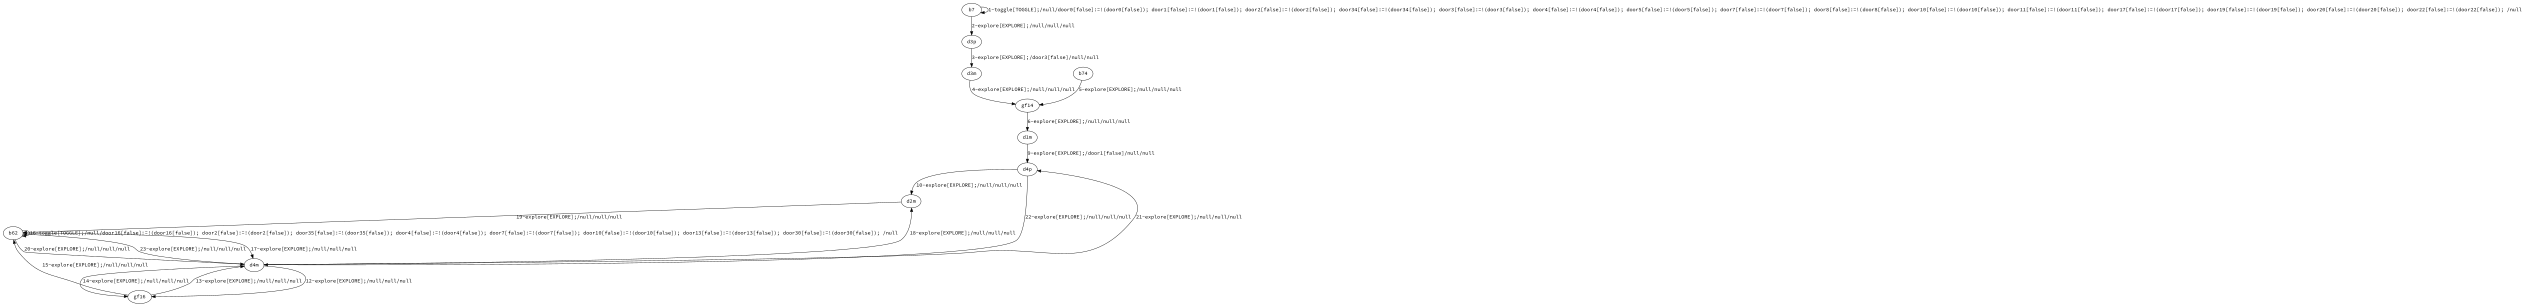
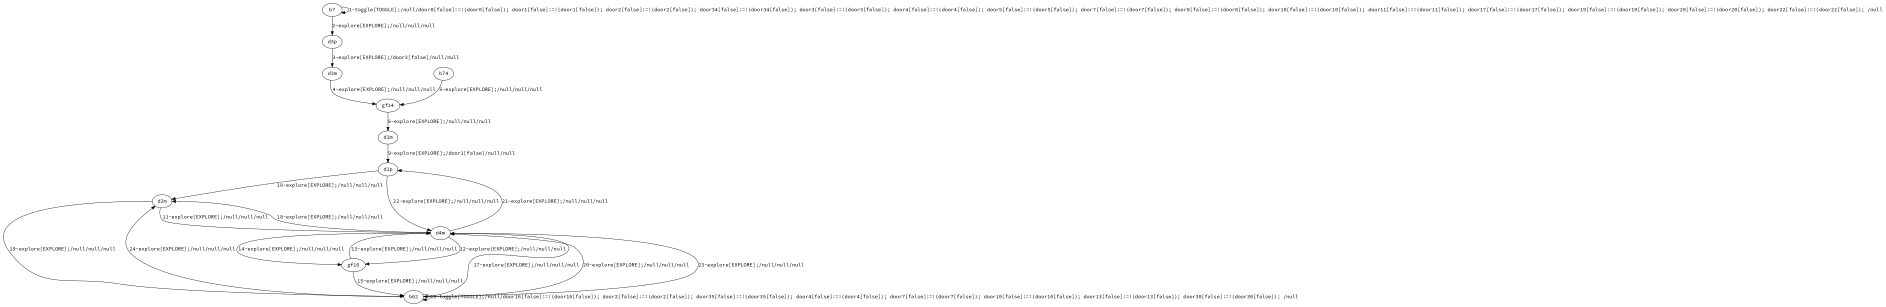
node "d4p": label "d4p" -> "d1p"
edge "d2m" -> "d4m": added, label "11-explore[EXPLORE];/null/null/null"
edge "b62" -> "d2m": added, label "24-explore[EXPLORE];/null/null/null"
